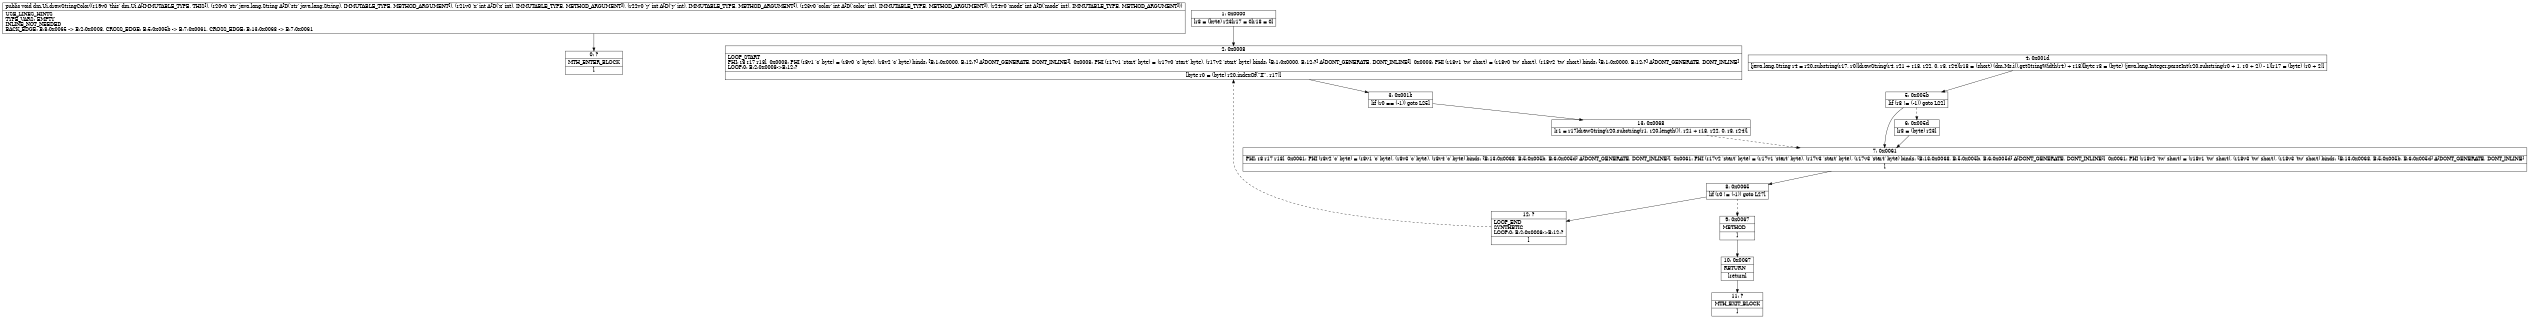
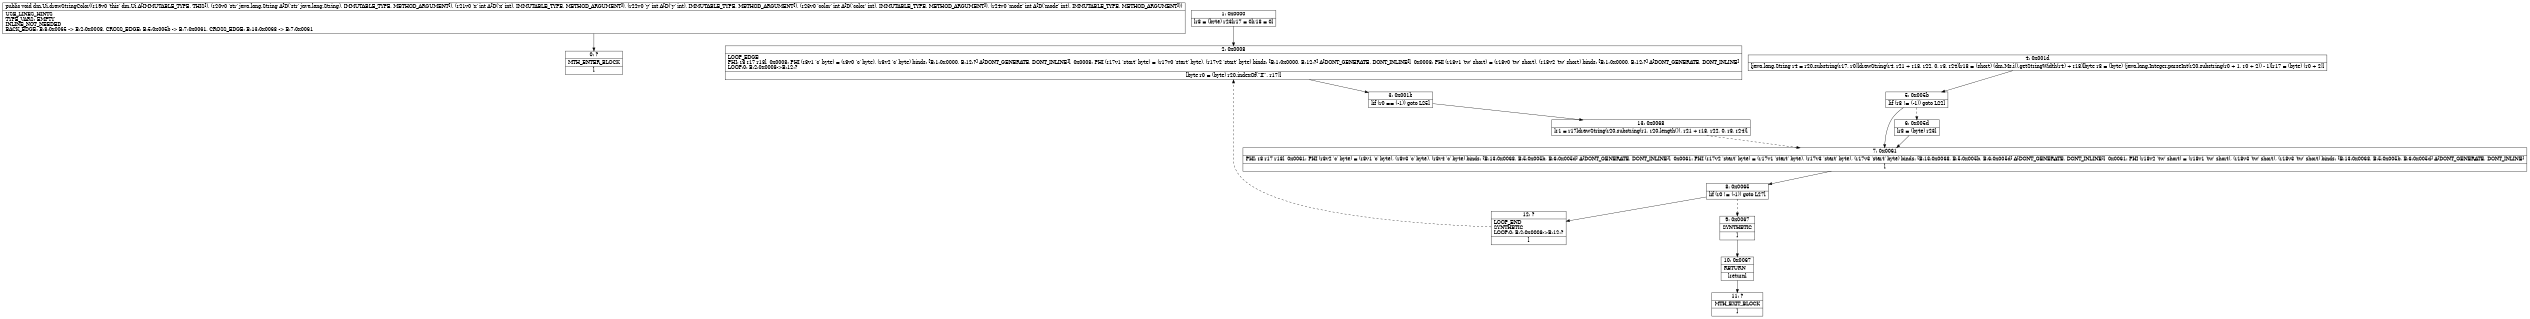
node "2: 0x0008": text "LOOP_START" -> "LOOP_EDGE"
node "9: 0x0067": text "METHOD" -> "SYNTHETIC"
